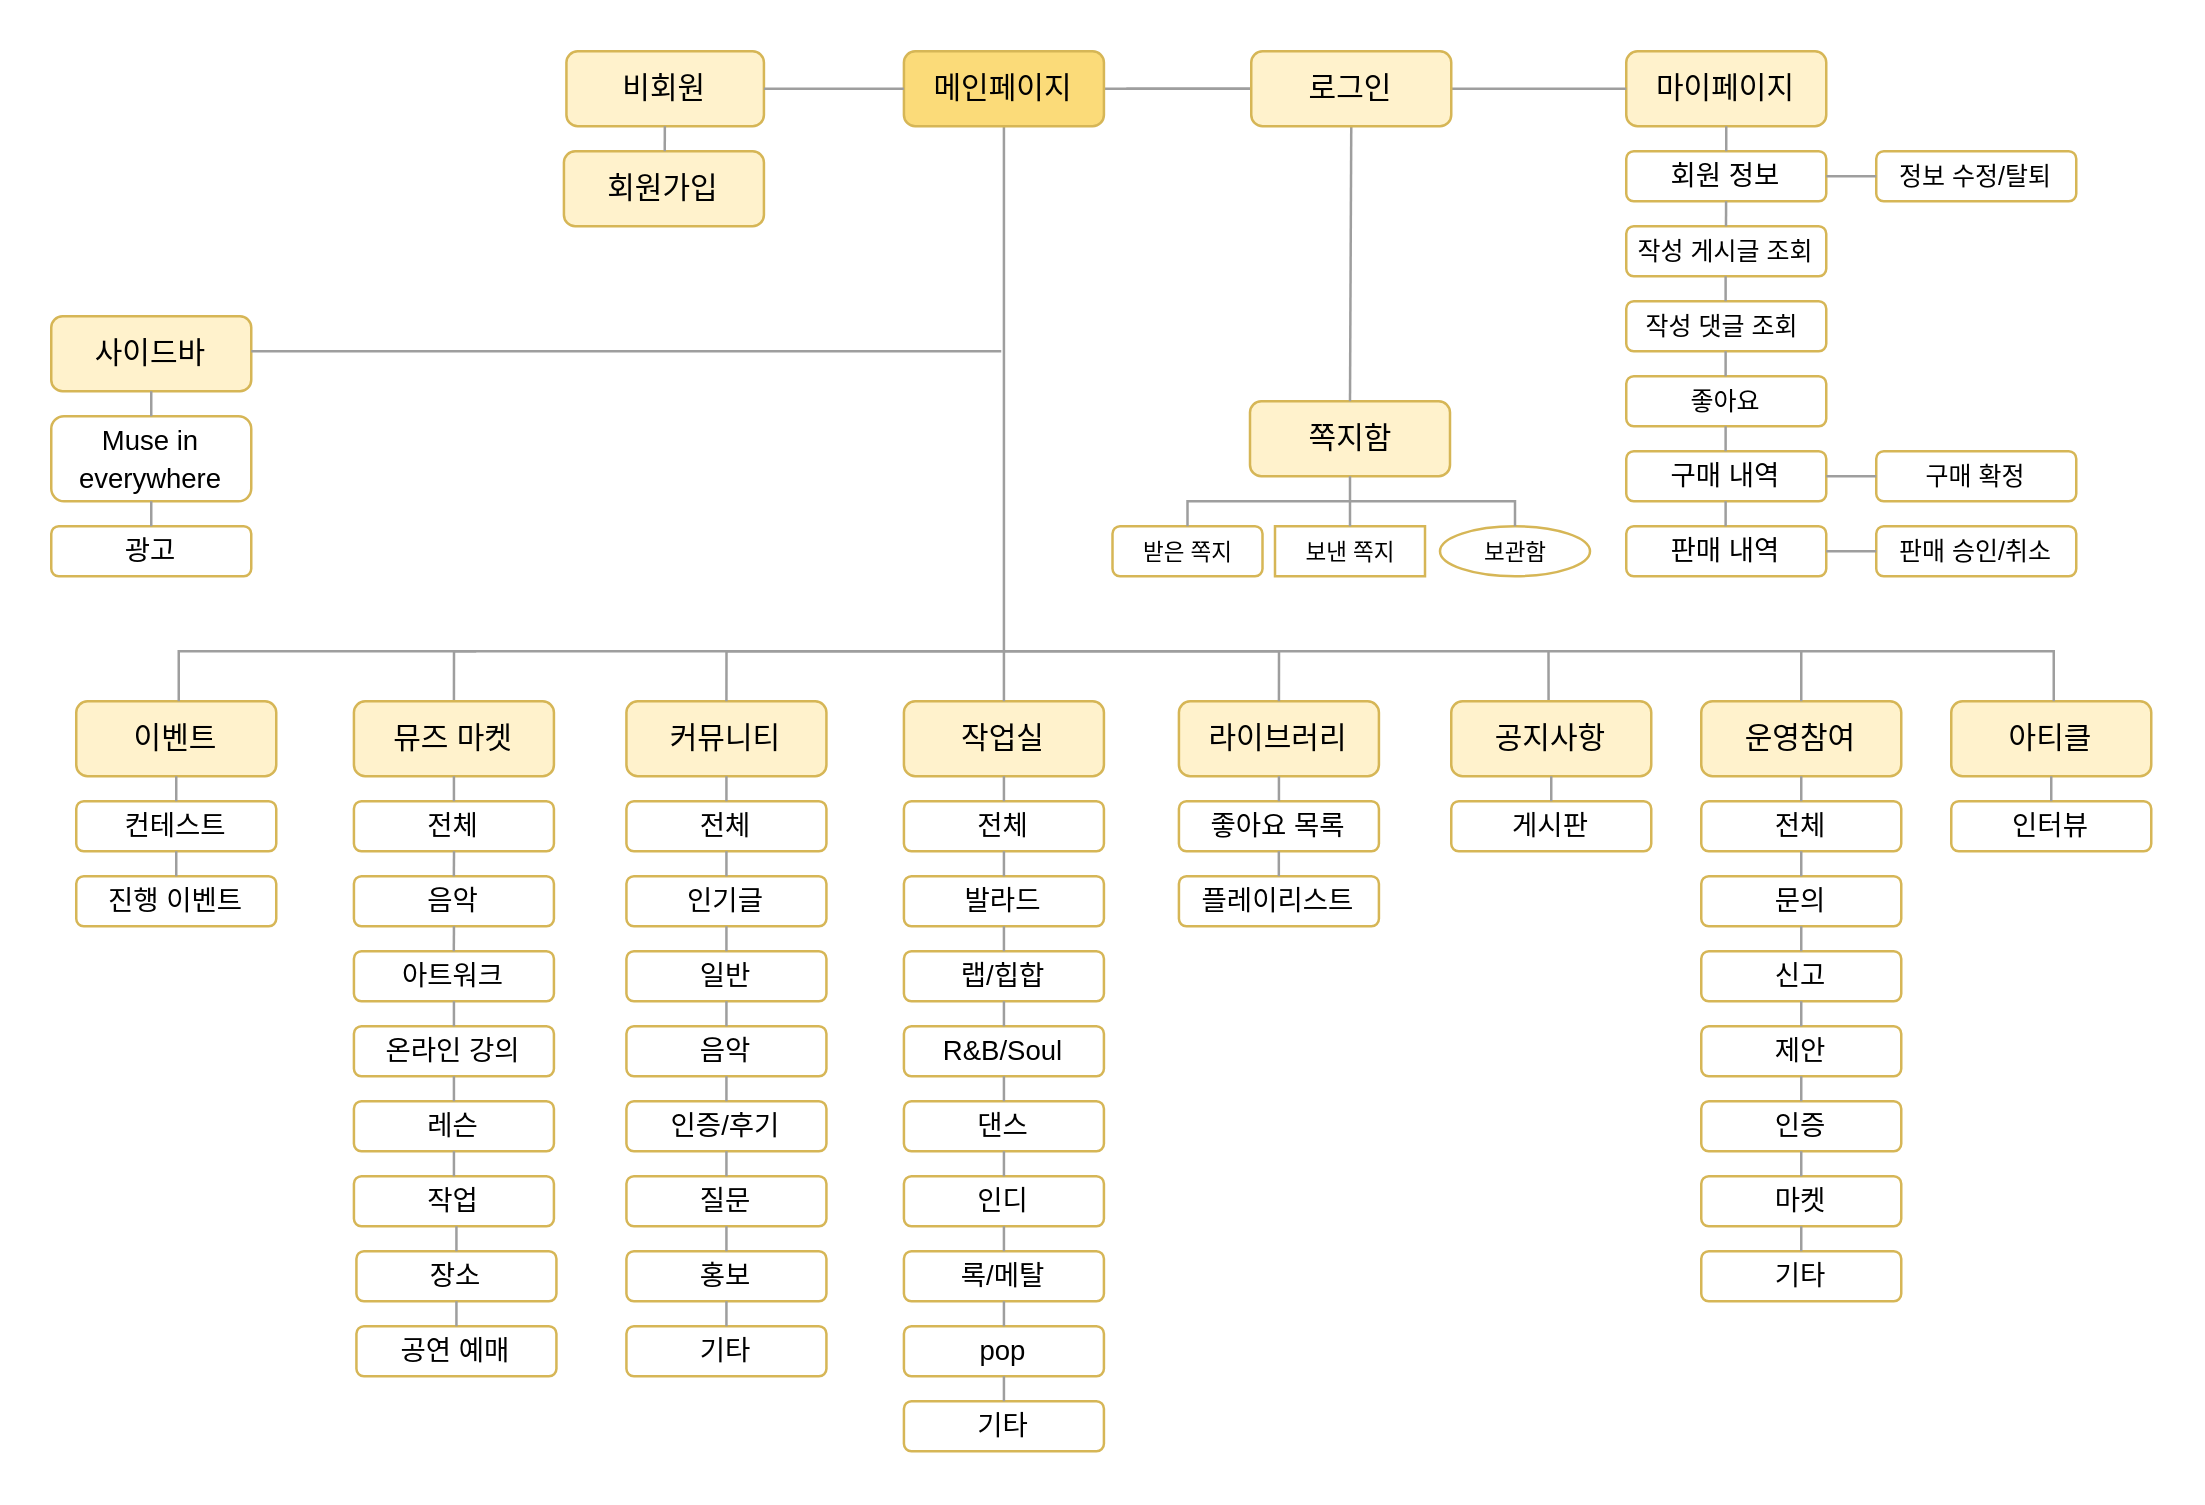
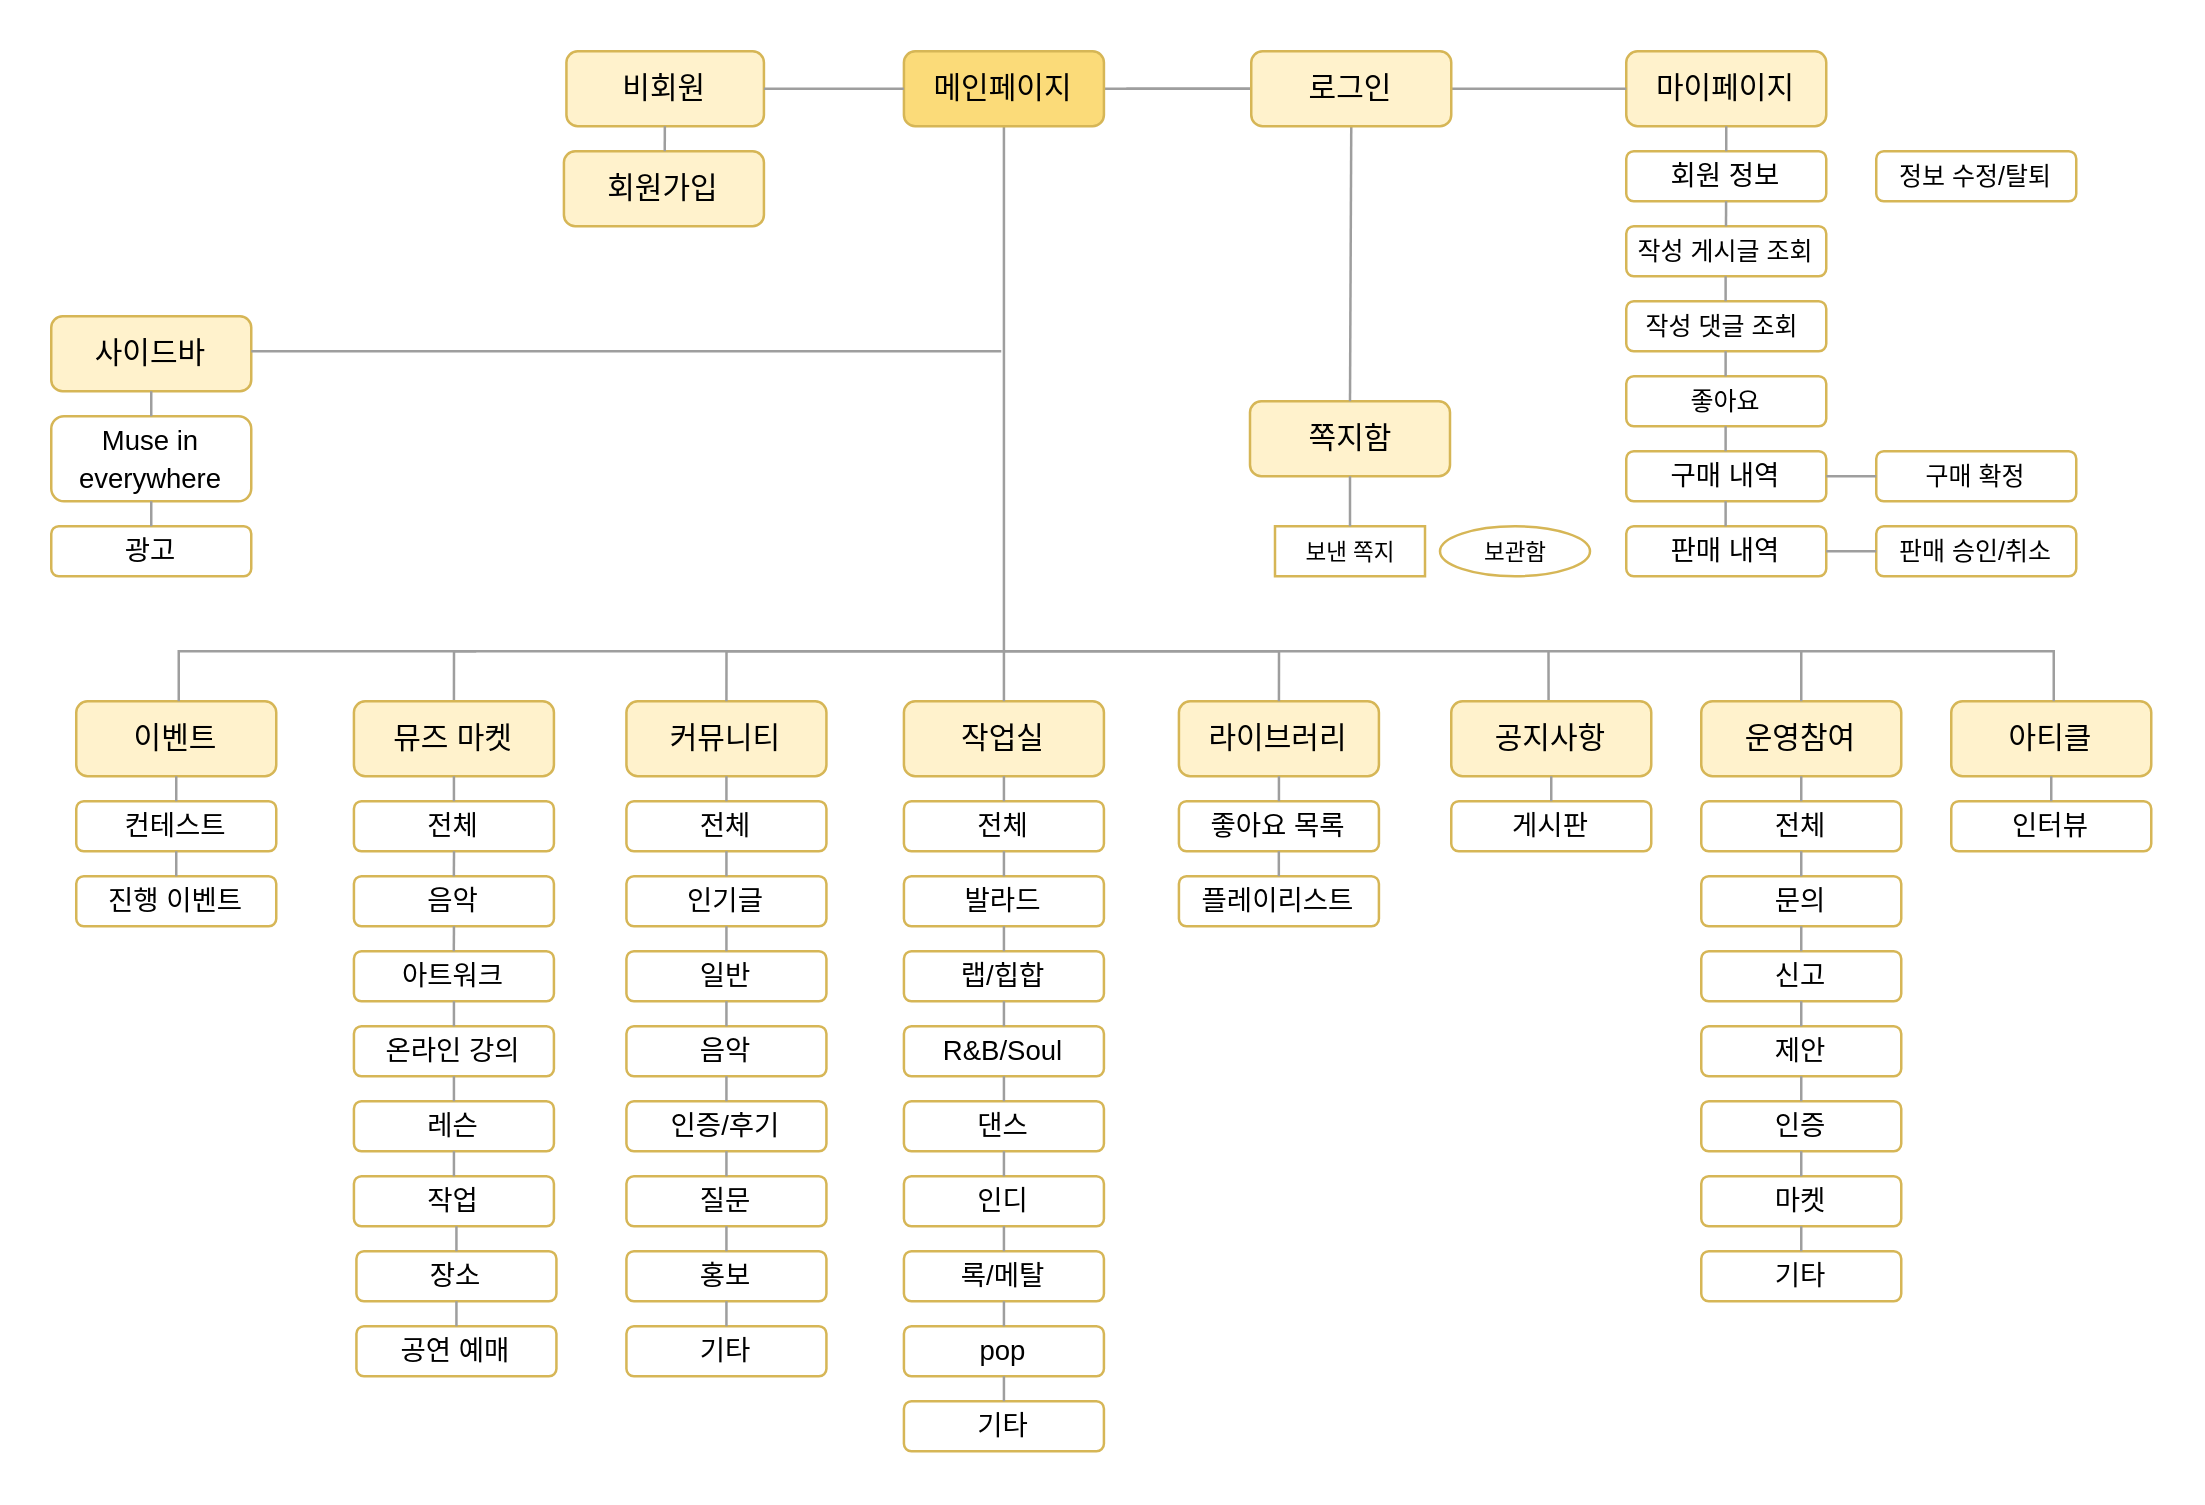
edge "회원 정보" -- "정보 수정/탈퇴": removed
edge "받은 쪽지" -- "보관함": removed
node "받은 쪽지": removed
